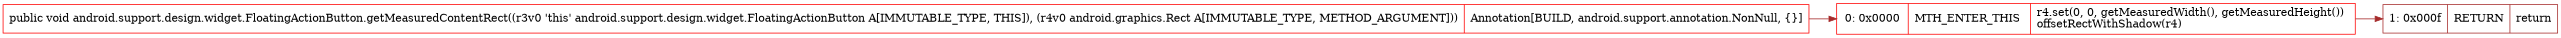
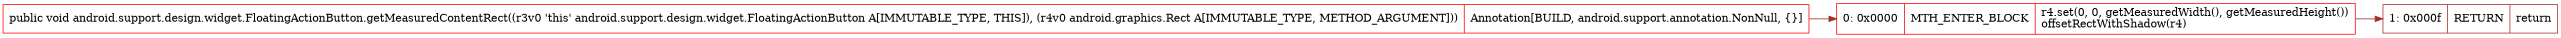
node "0: 0x0000": text "MTH_ENTER_THIS" -> "MTH_ENTER_BLOCK"
